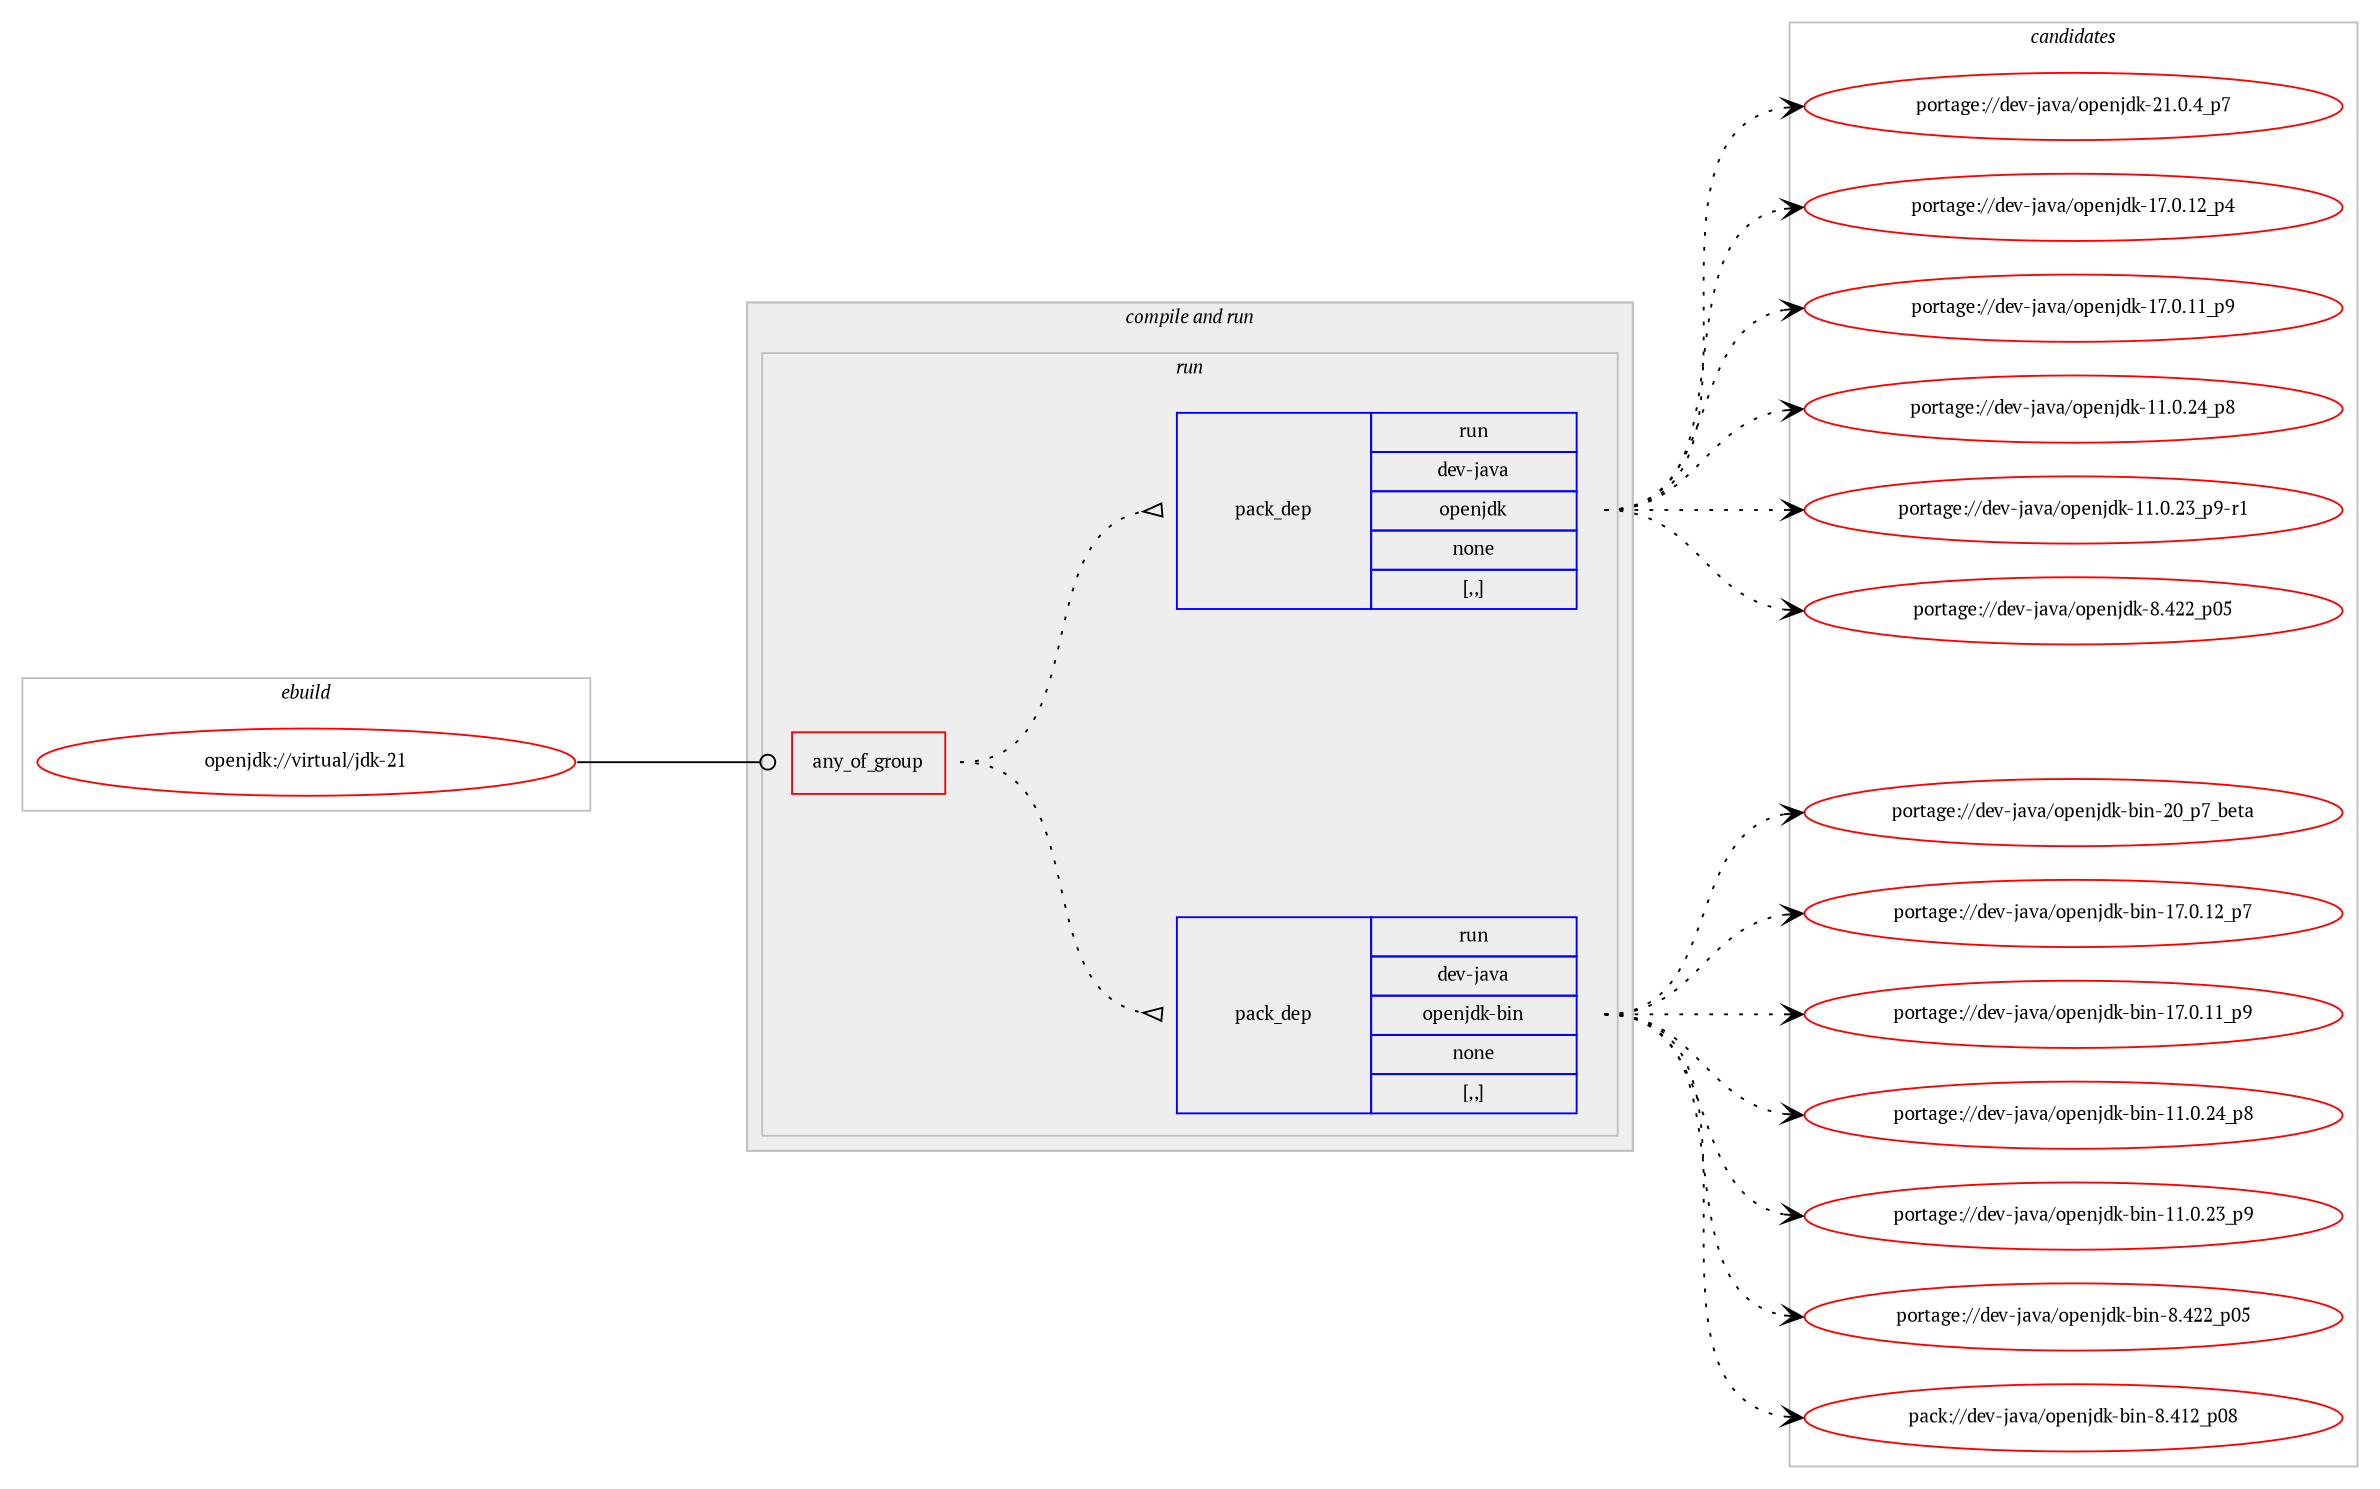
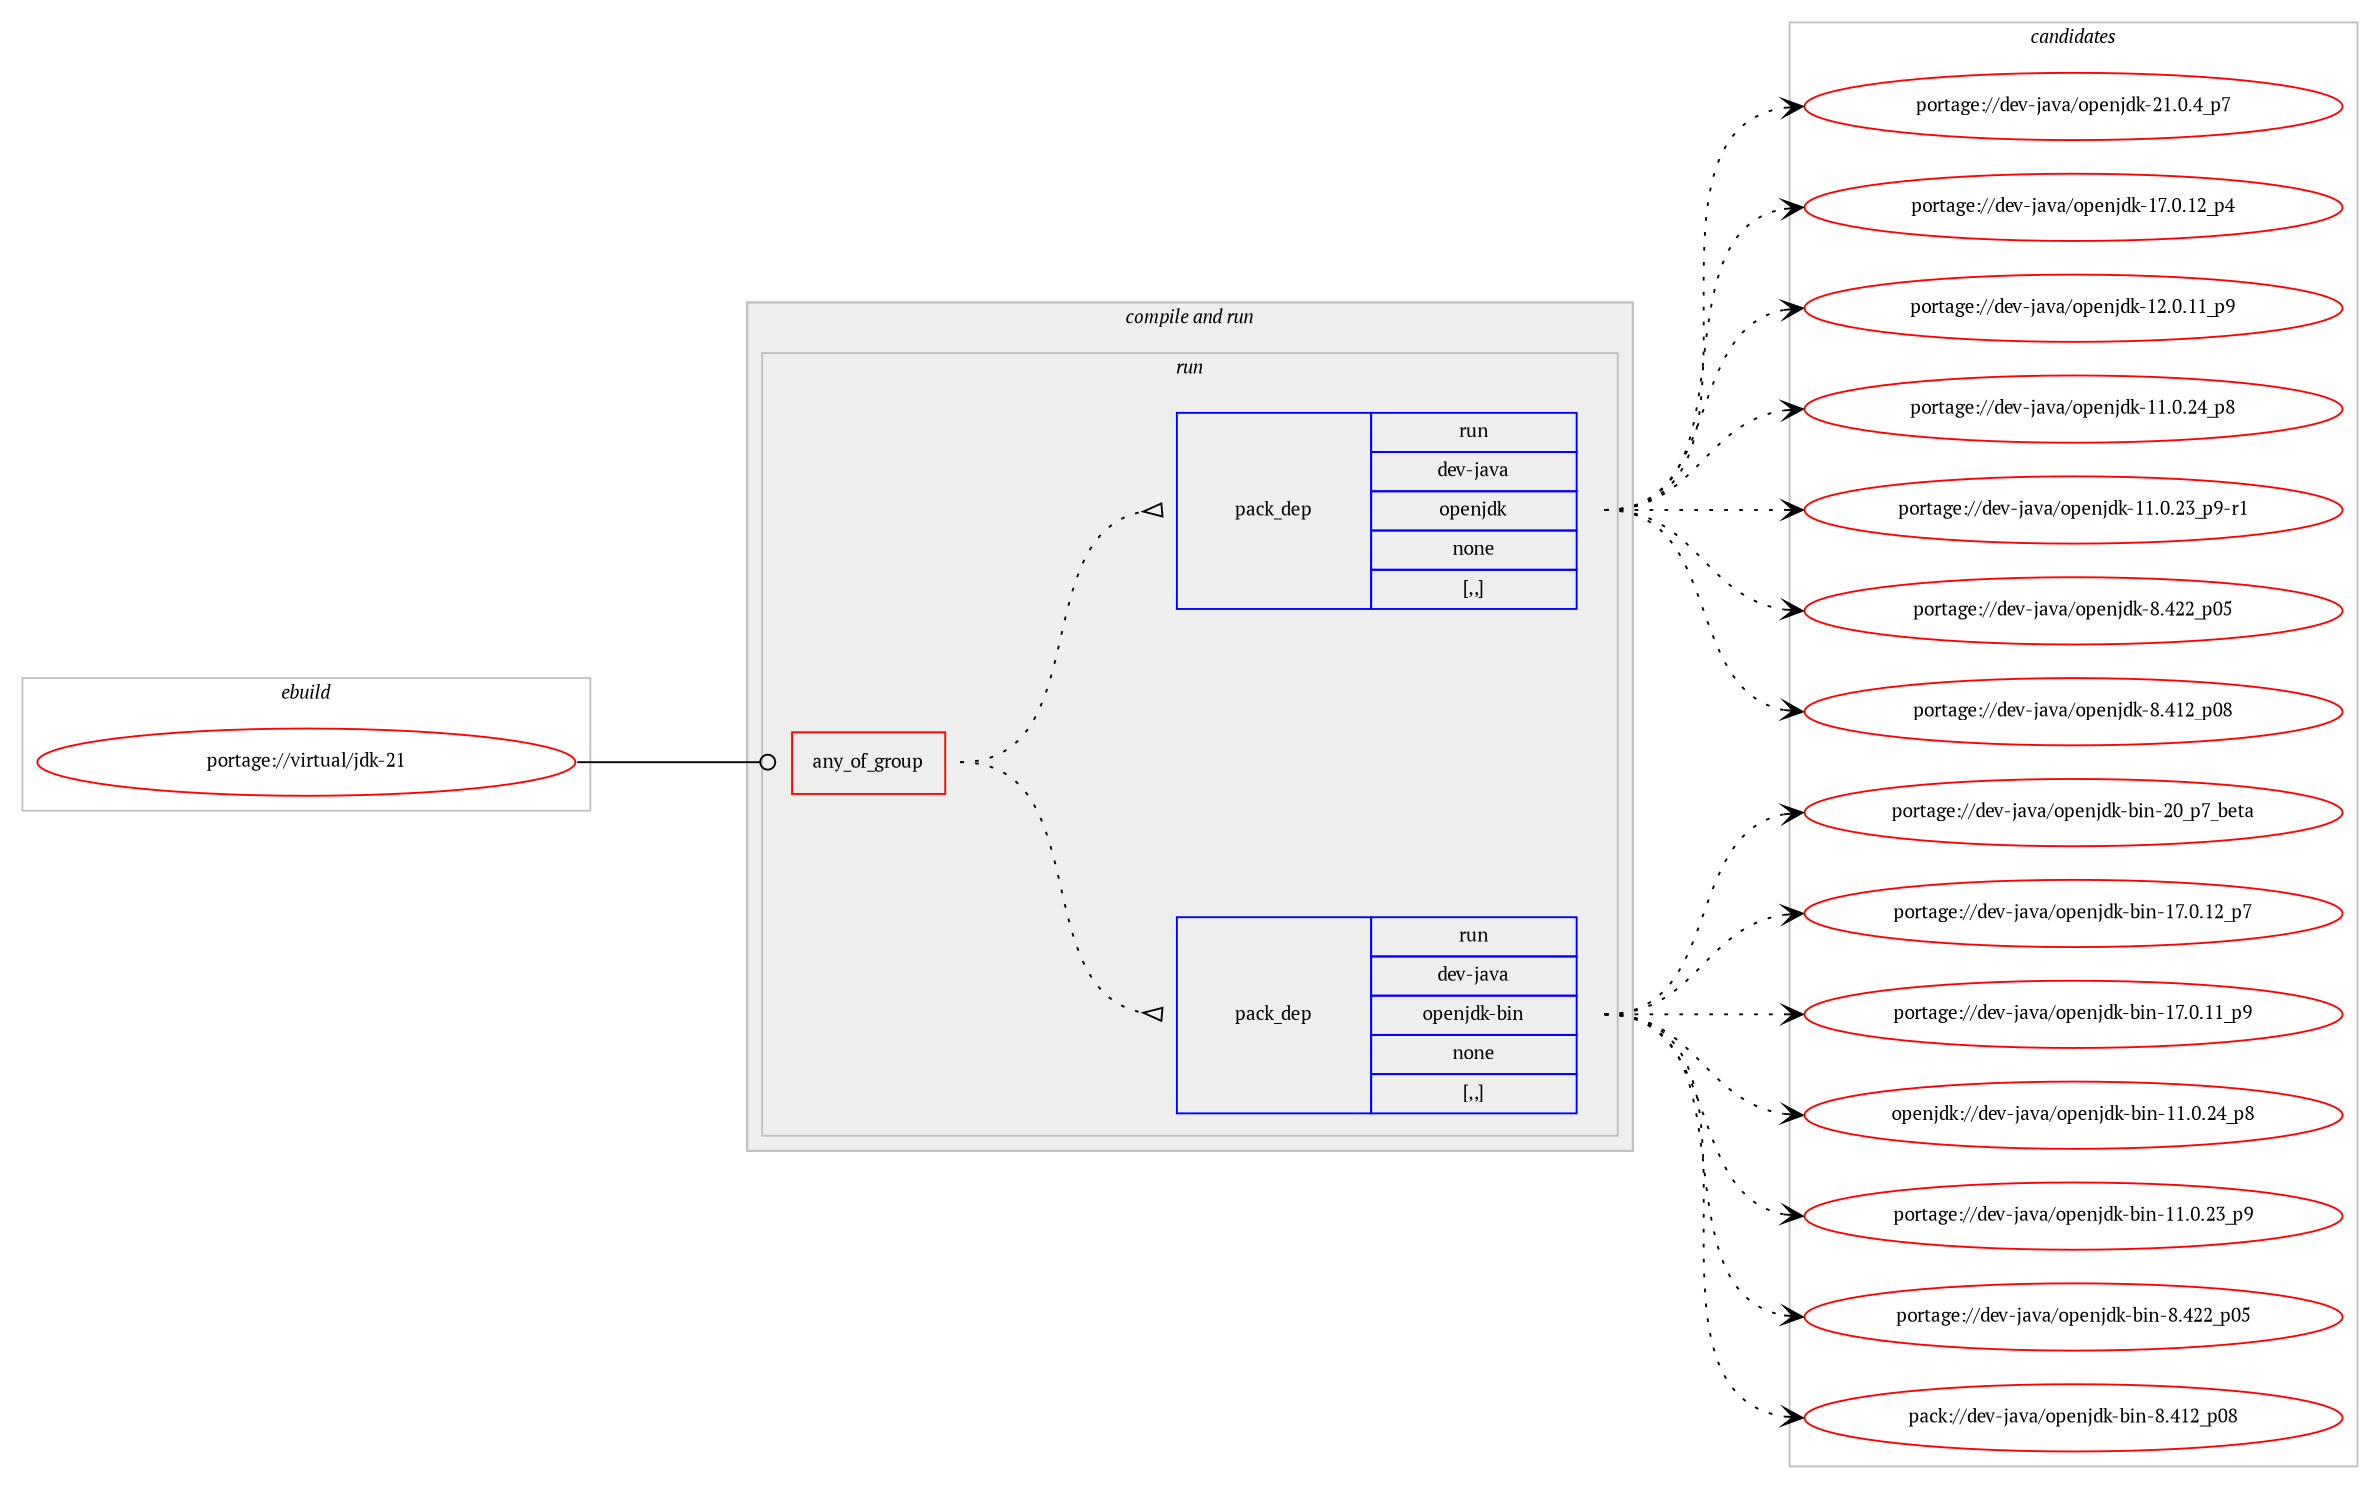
node "portage://dev-java/openjdk-17.0.11_p9": label "portage://dev-java/openjdk-17.0.11_p9" -> "portage://dev-java/openjdk-12.0.11_p9"
node "portage://dev-java/openjdk-8.412_p08": added
node "openjdk://virtual/jdk-21": label "openjdk://virtual/jdk-21" -> "portage://virtual/jdk-21"
node "portage://dev-java/openjdk-bin-11.0.24_p8": label "portage://dev-java/openjdk-bin-11.0.24_p8" -> "openjdk://dev-java/openjdk-bin-11.0.24_p8"
